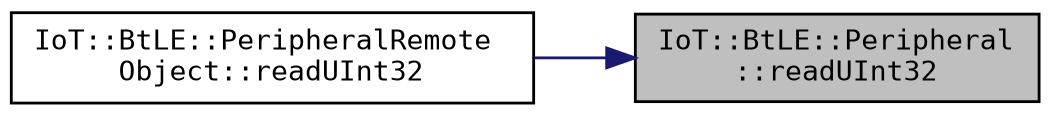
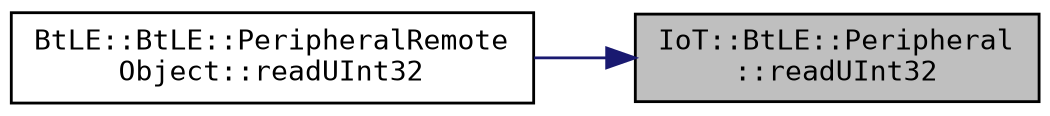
node "IoT::BtLE::PeripheralRemote Object::readUInt32": label "IoT::BtLE::PeripheralRemote Object::readUInt32" -> "BtLE::BtLE::PeripheralRemote Object::readUInt32"
